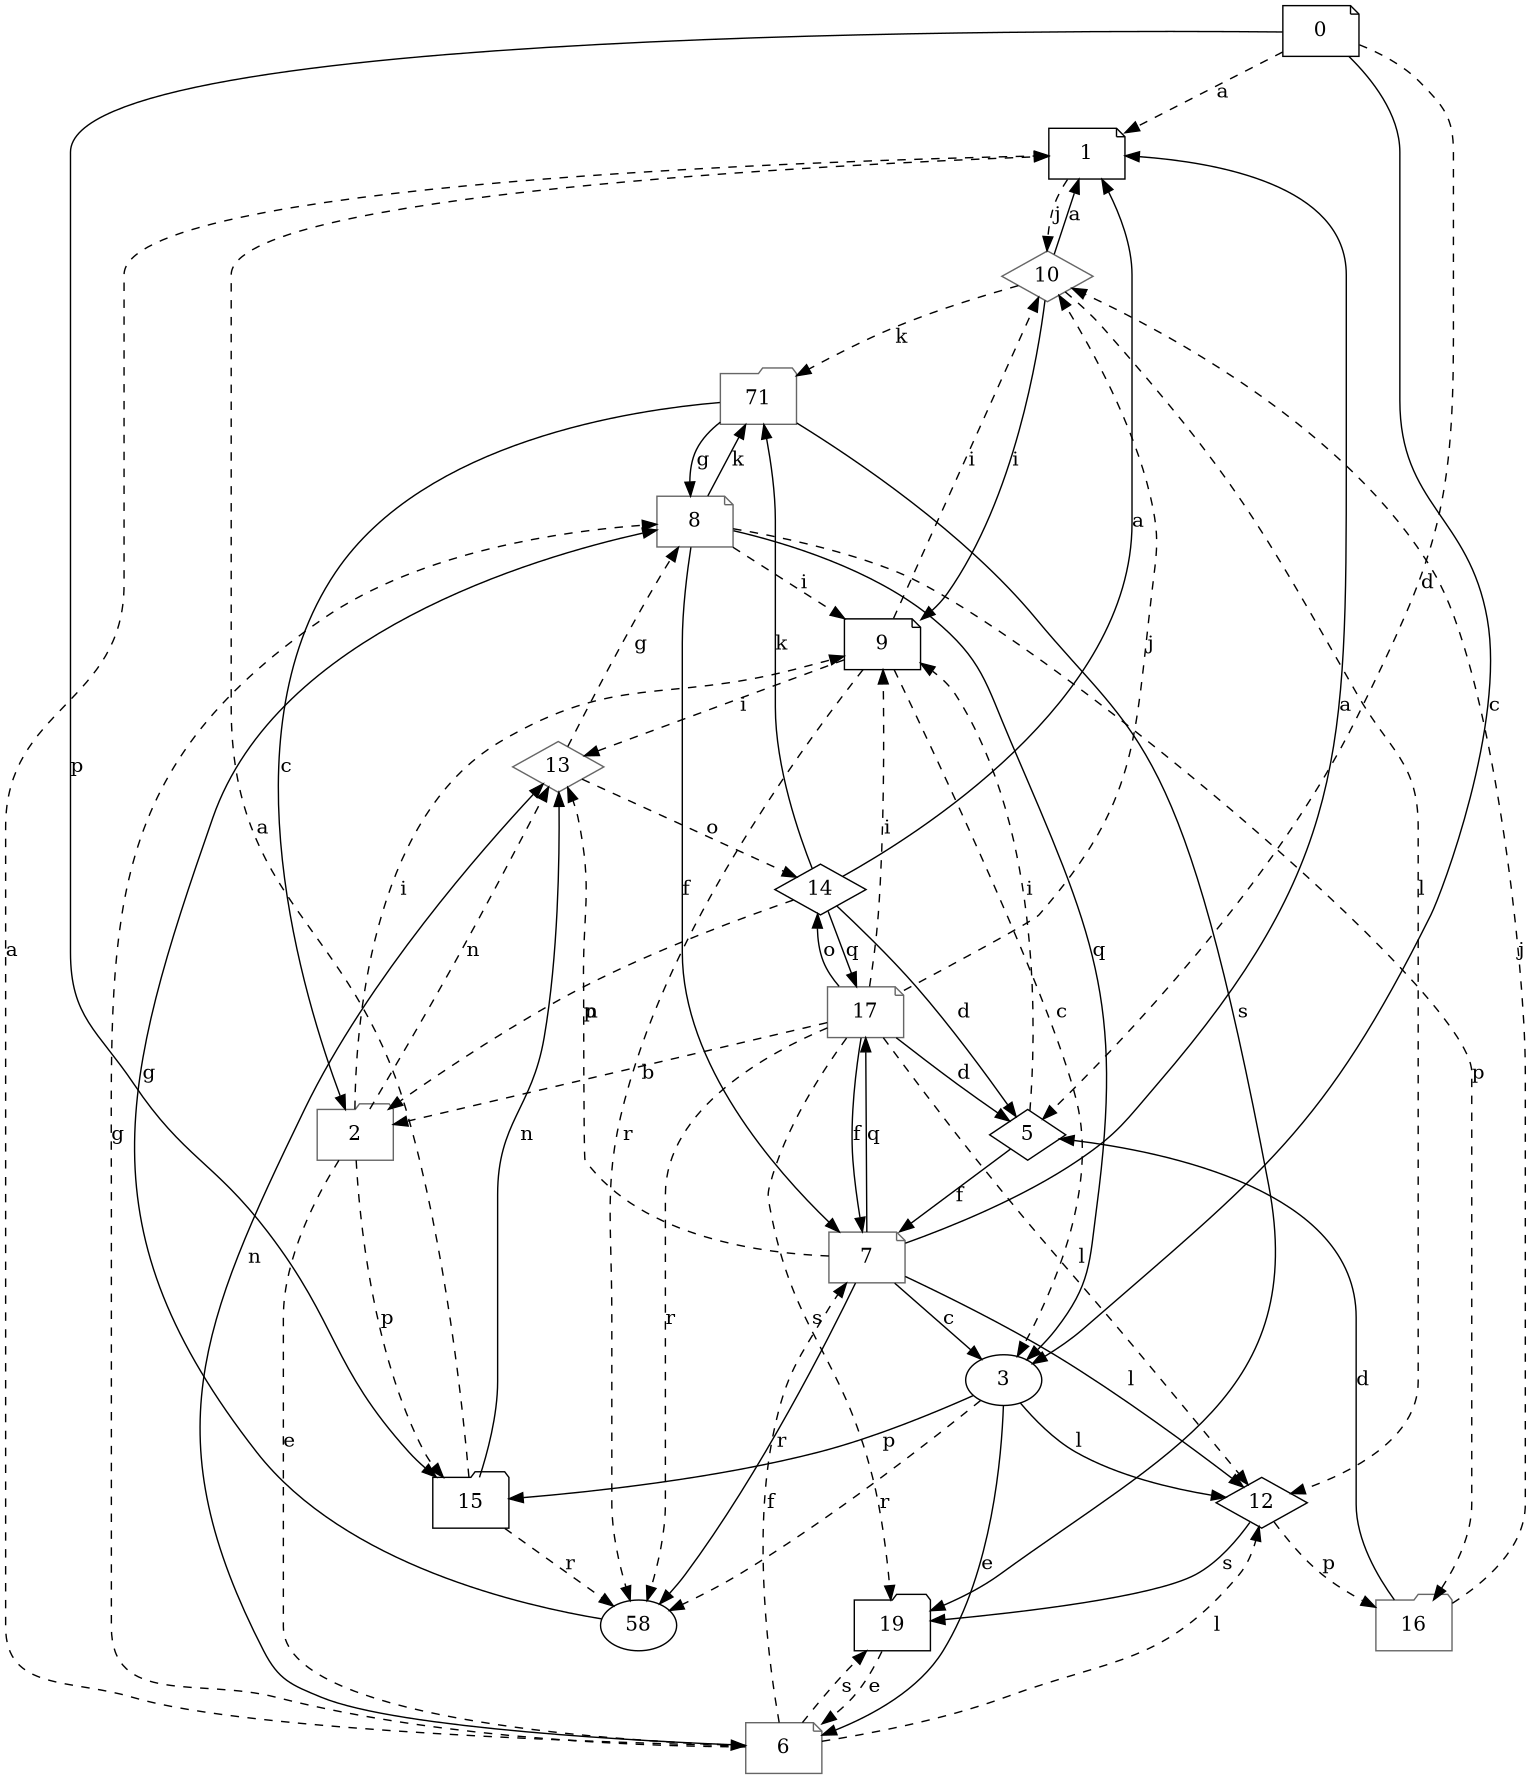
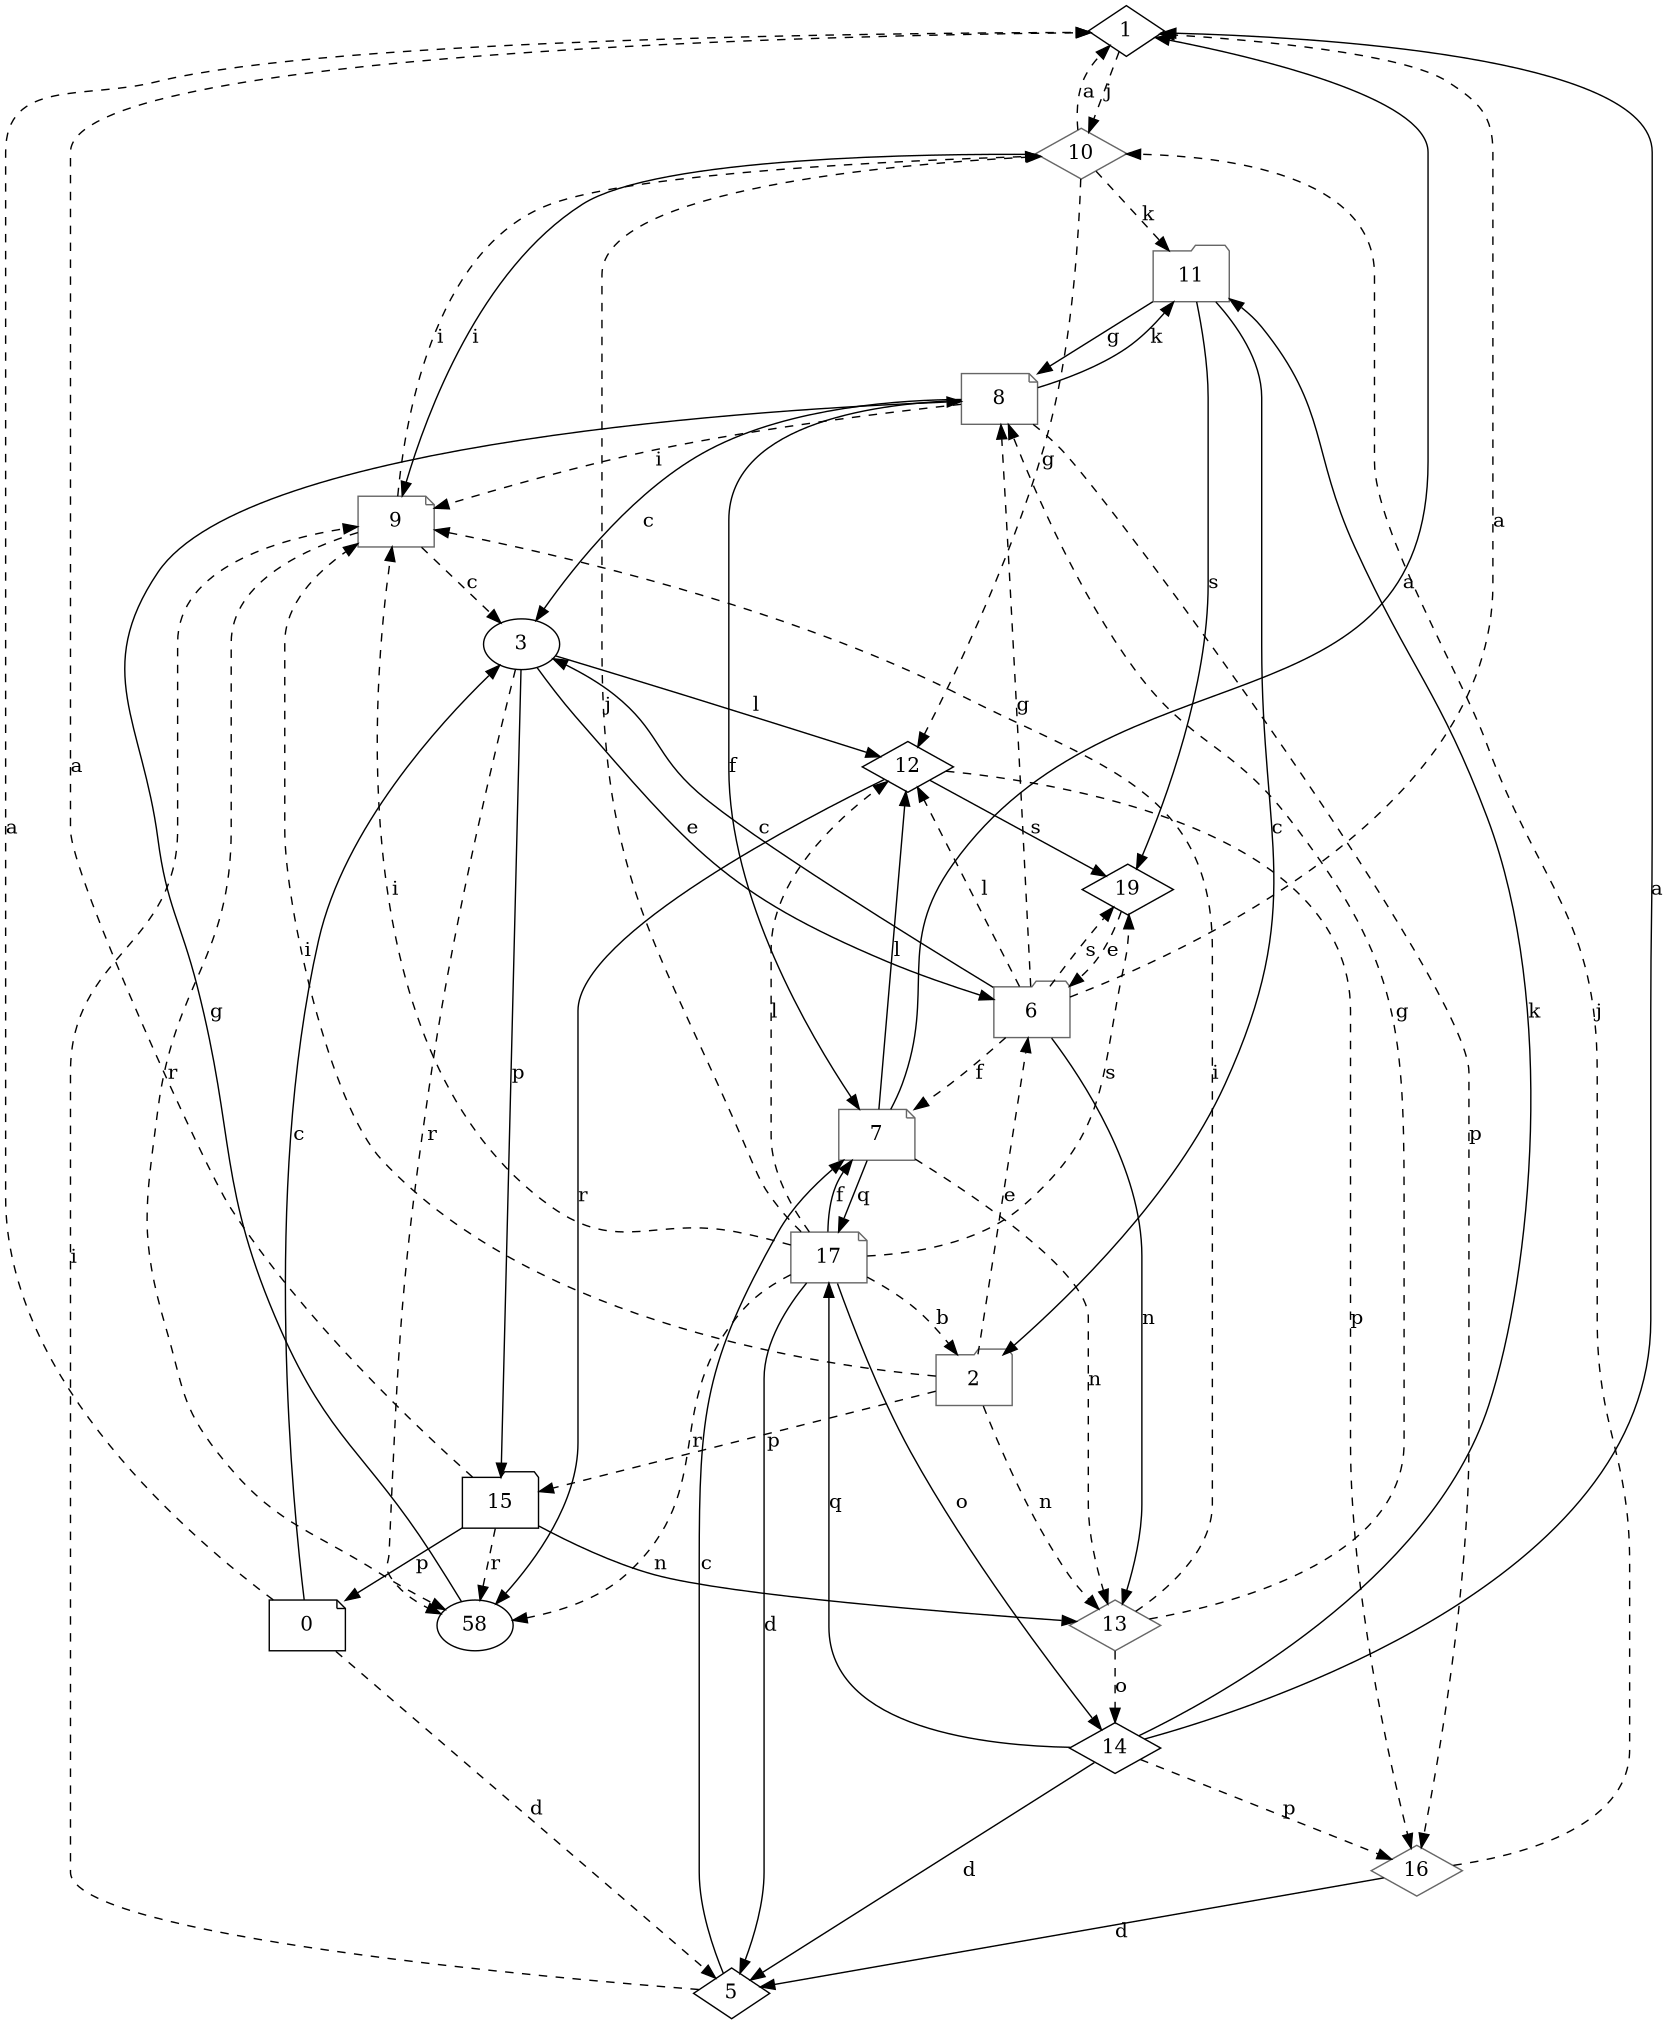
node "1": shape note -> diamond
edge "10" -> "1": style solid -> dashed
edge "0" -> "15": reversed
node "71": label "71" -> "11"
node "9": color black -> gray40
edge "9" -> "13": reversed
edge "10" -> "12": label "l" -> "g"
edge "8" -> "3": label "q" -> "c"
edge "14" -> "2": now "14" -> "16"
edge "5" -> "7": label "f" -> "c"
edge "7" -> "3": now "6" -> "3"
edge "7" -> "58": now "12" -> "58"
node "19": shape folder -> diamond
node "16": shape folder -> diamond
node "6": shape note -> folder
